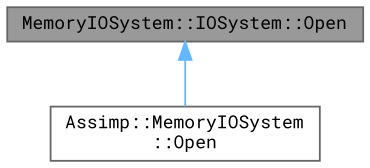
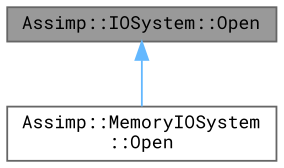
node "MemoryIOSystem::IOSystem::Open": label "MemoryIOSystem::IOSystem::Open" -> "Assimp::IOSystem::Open"
